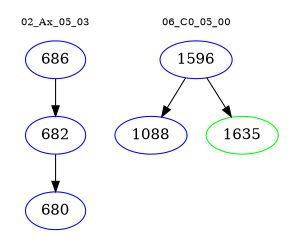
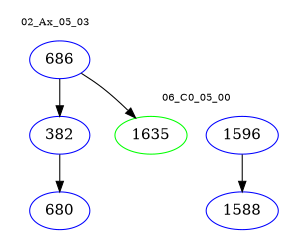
edge "1596" -> "1635": now "686" -> "1635"
node "682": label "682" -> "382"
node "1088": label "1088" -> "1588"
